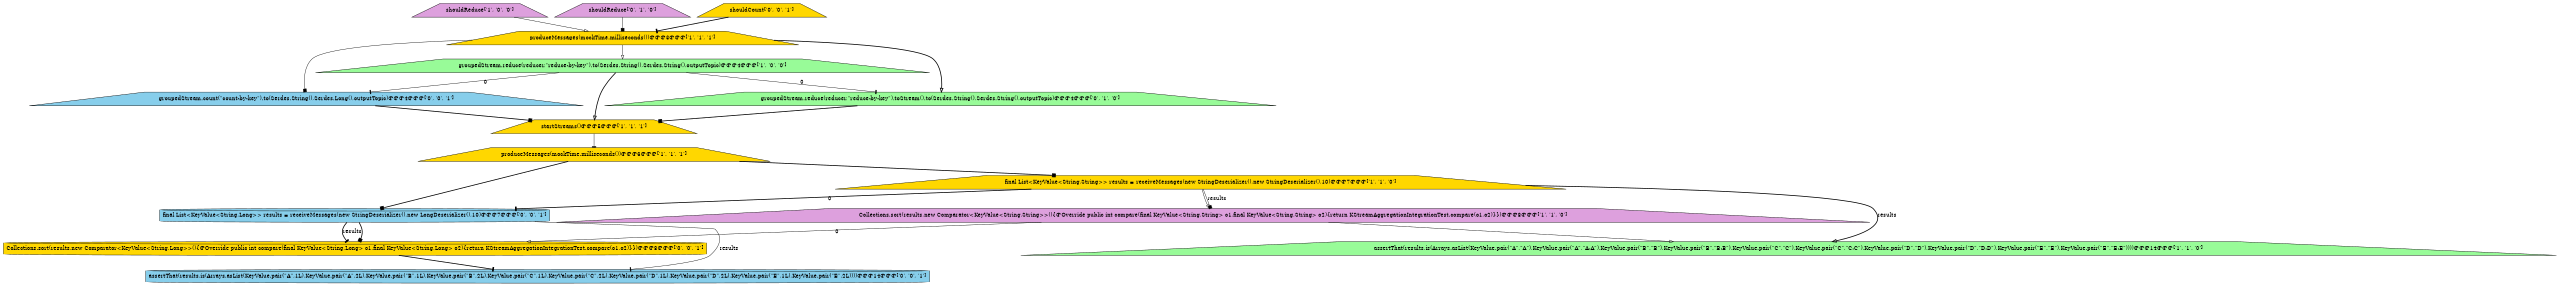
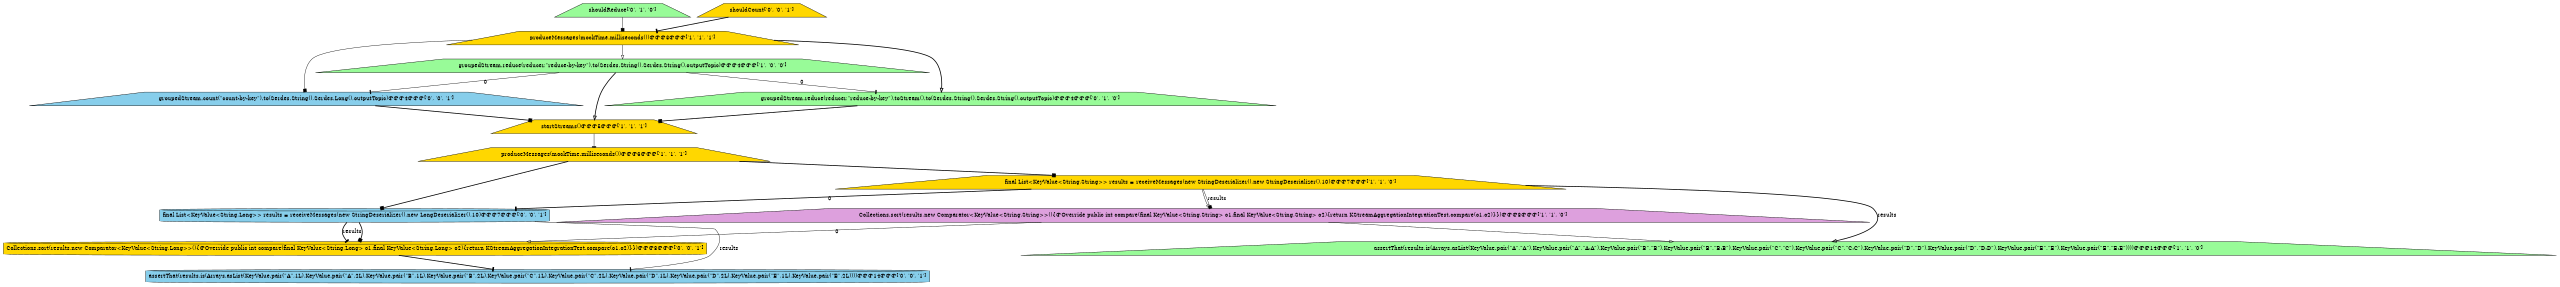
node "shouldReduce['1', '0', '0']": removed
node "shouldReduce['0', '1', '0']": fillcolor plum -> palegreen
